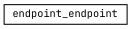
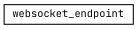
node "endpoint_endpoint": label "endpoint_endpoint" -> "websocket_endpoint"
